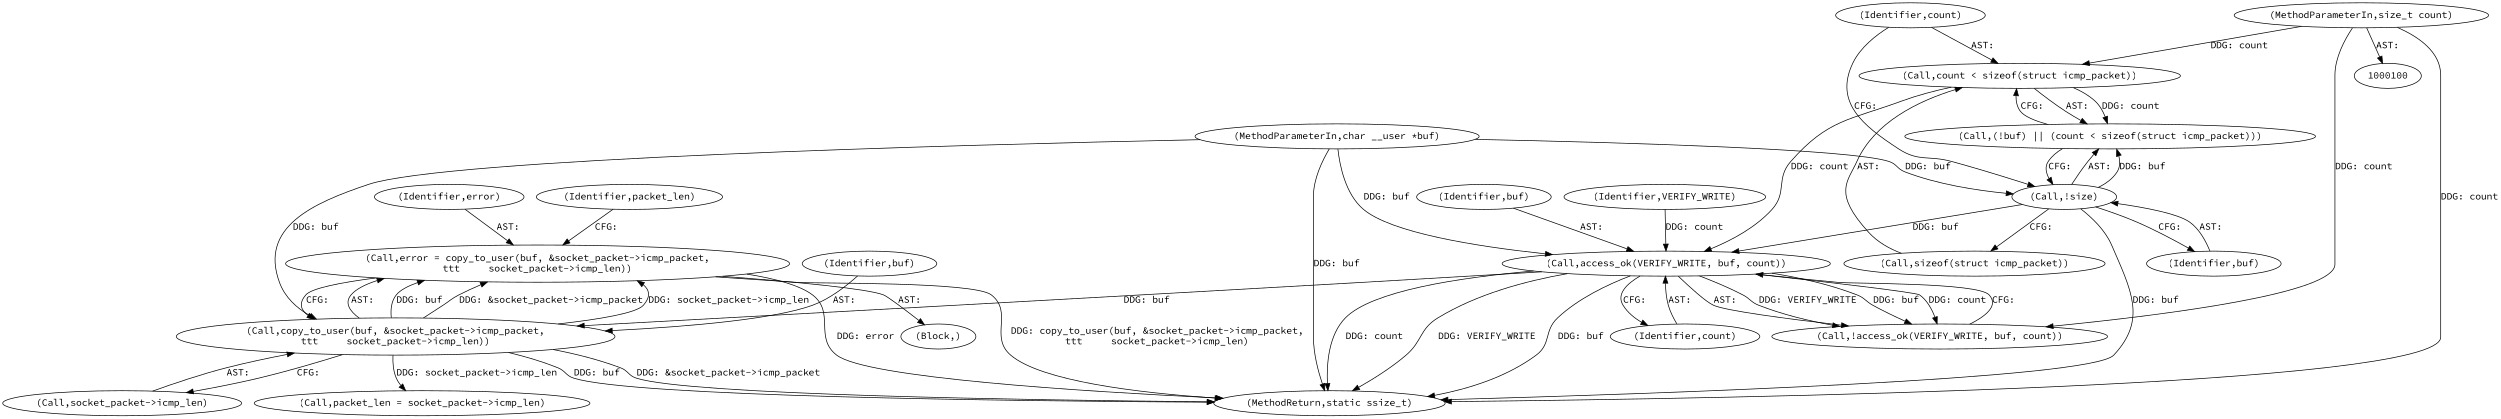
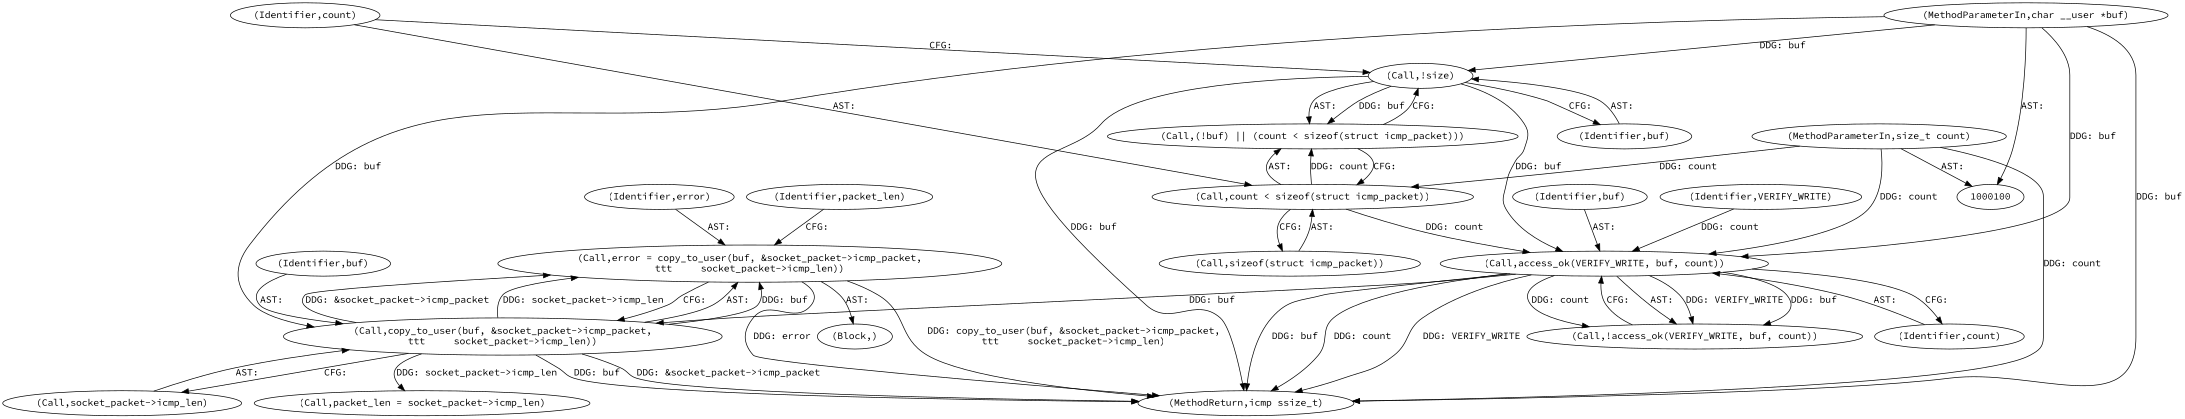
edge "(MethodParameterIn,char __user *buf)" -> "1000100": added, label "AST:"
edge "(Call,!size)" -> "(Call,sizeof(struct icmp_packet))": now "(Call,count < sizeof(struct icmp_packet))" -> "(Call,sizeof(struct icmp_packet))"
edge "(MethodParameterIn,size_t count)" -> "(Call,!access_ok(VERIFY_WRITE, buf, count))": now "(MethodParameterIn,size_t count)" -> "(Call,access_ok(VERIFY_WRITE, buf, count))"
node "(MethodReturn,static ssize_t)": label "(MethodReturn,static ssize_t)" -> "(MethodReturn,icmp ssize_t)"
